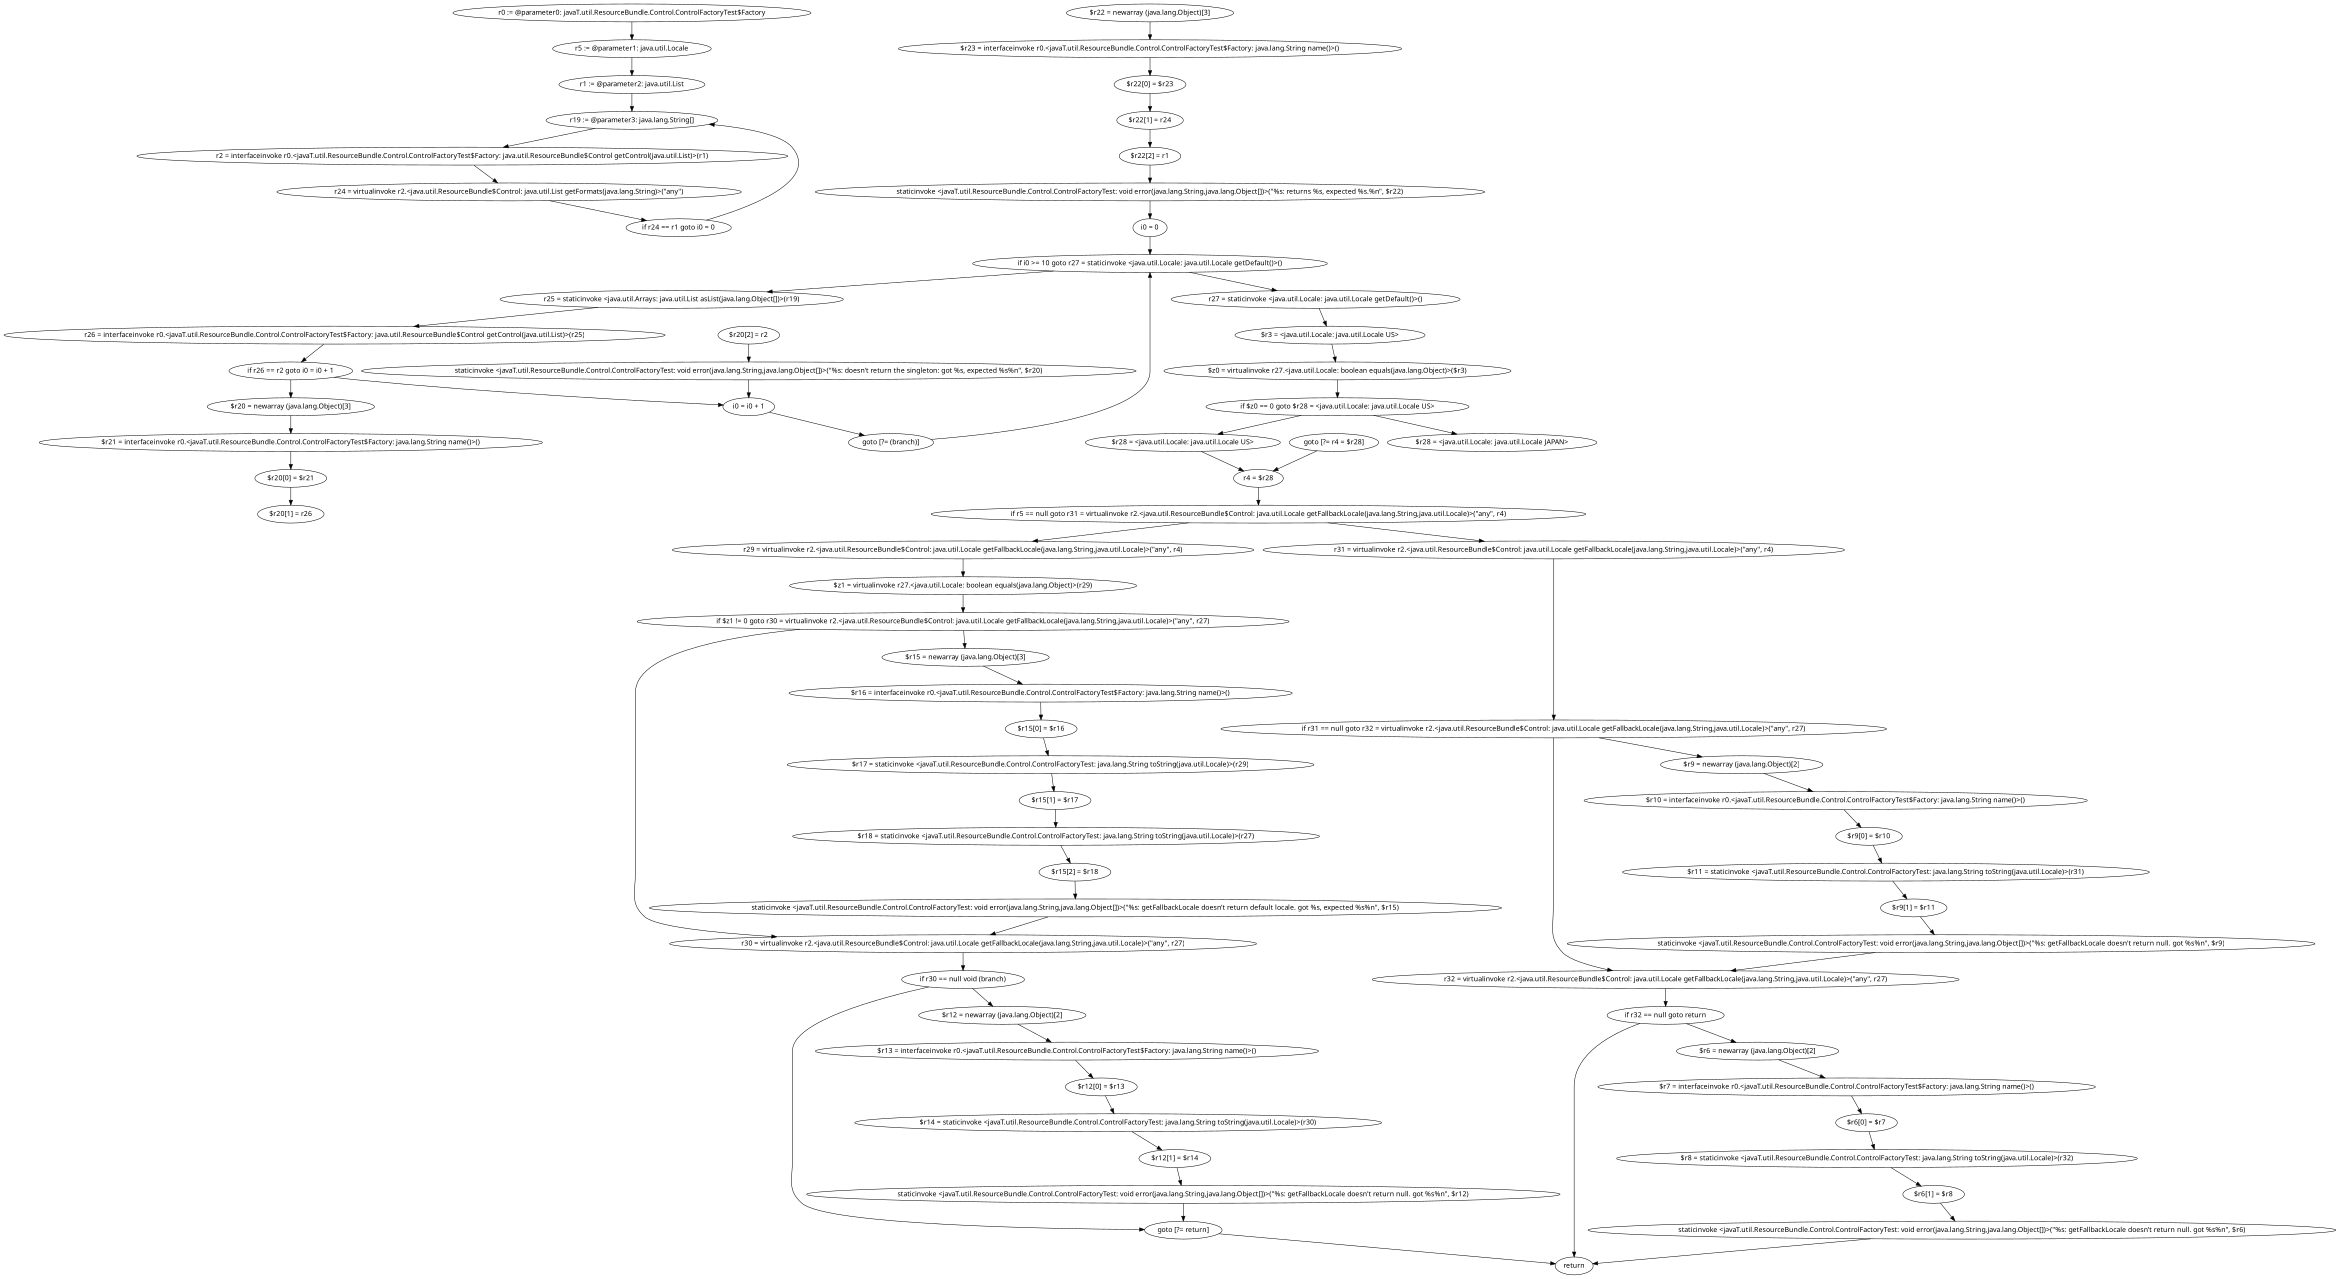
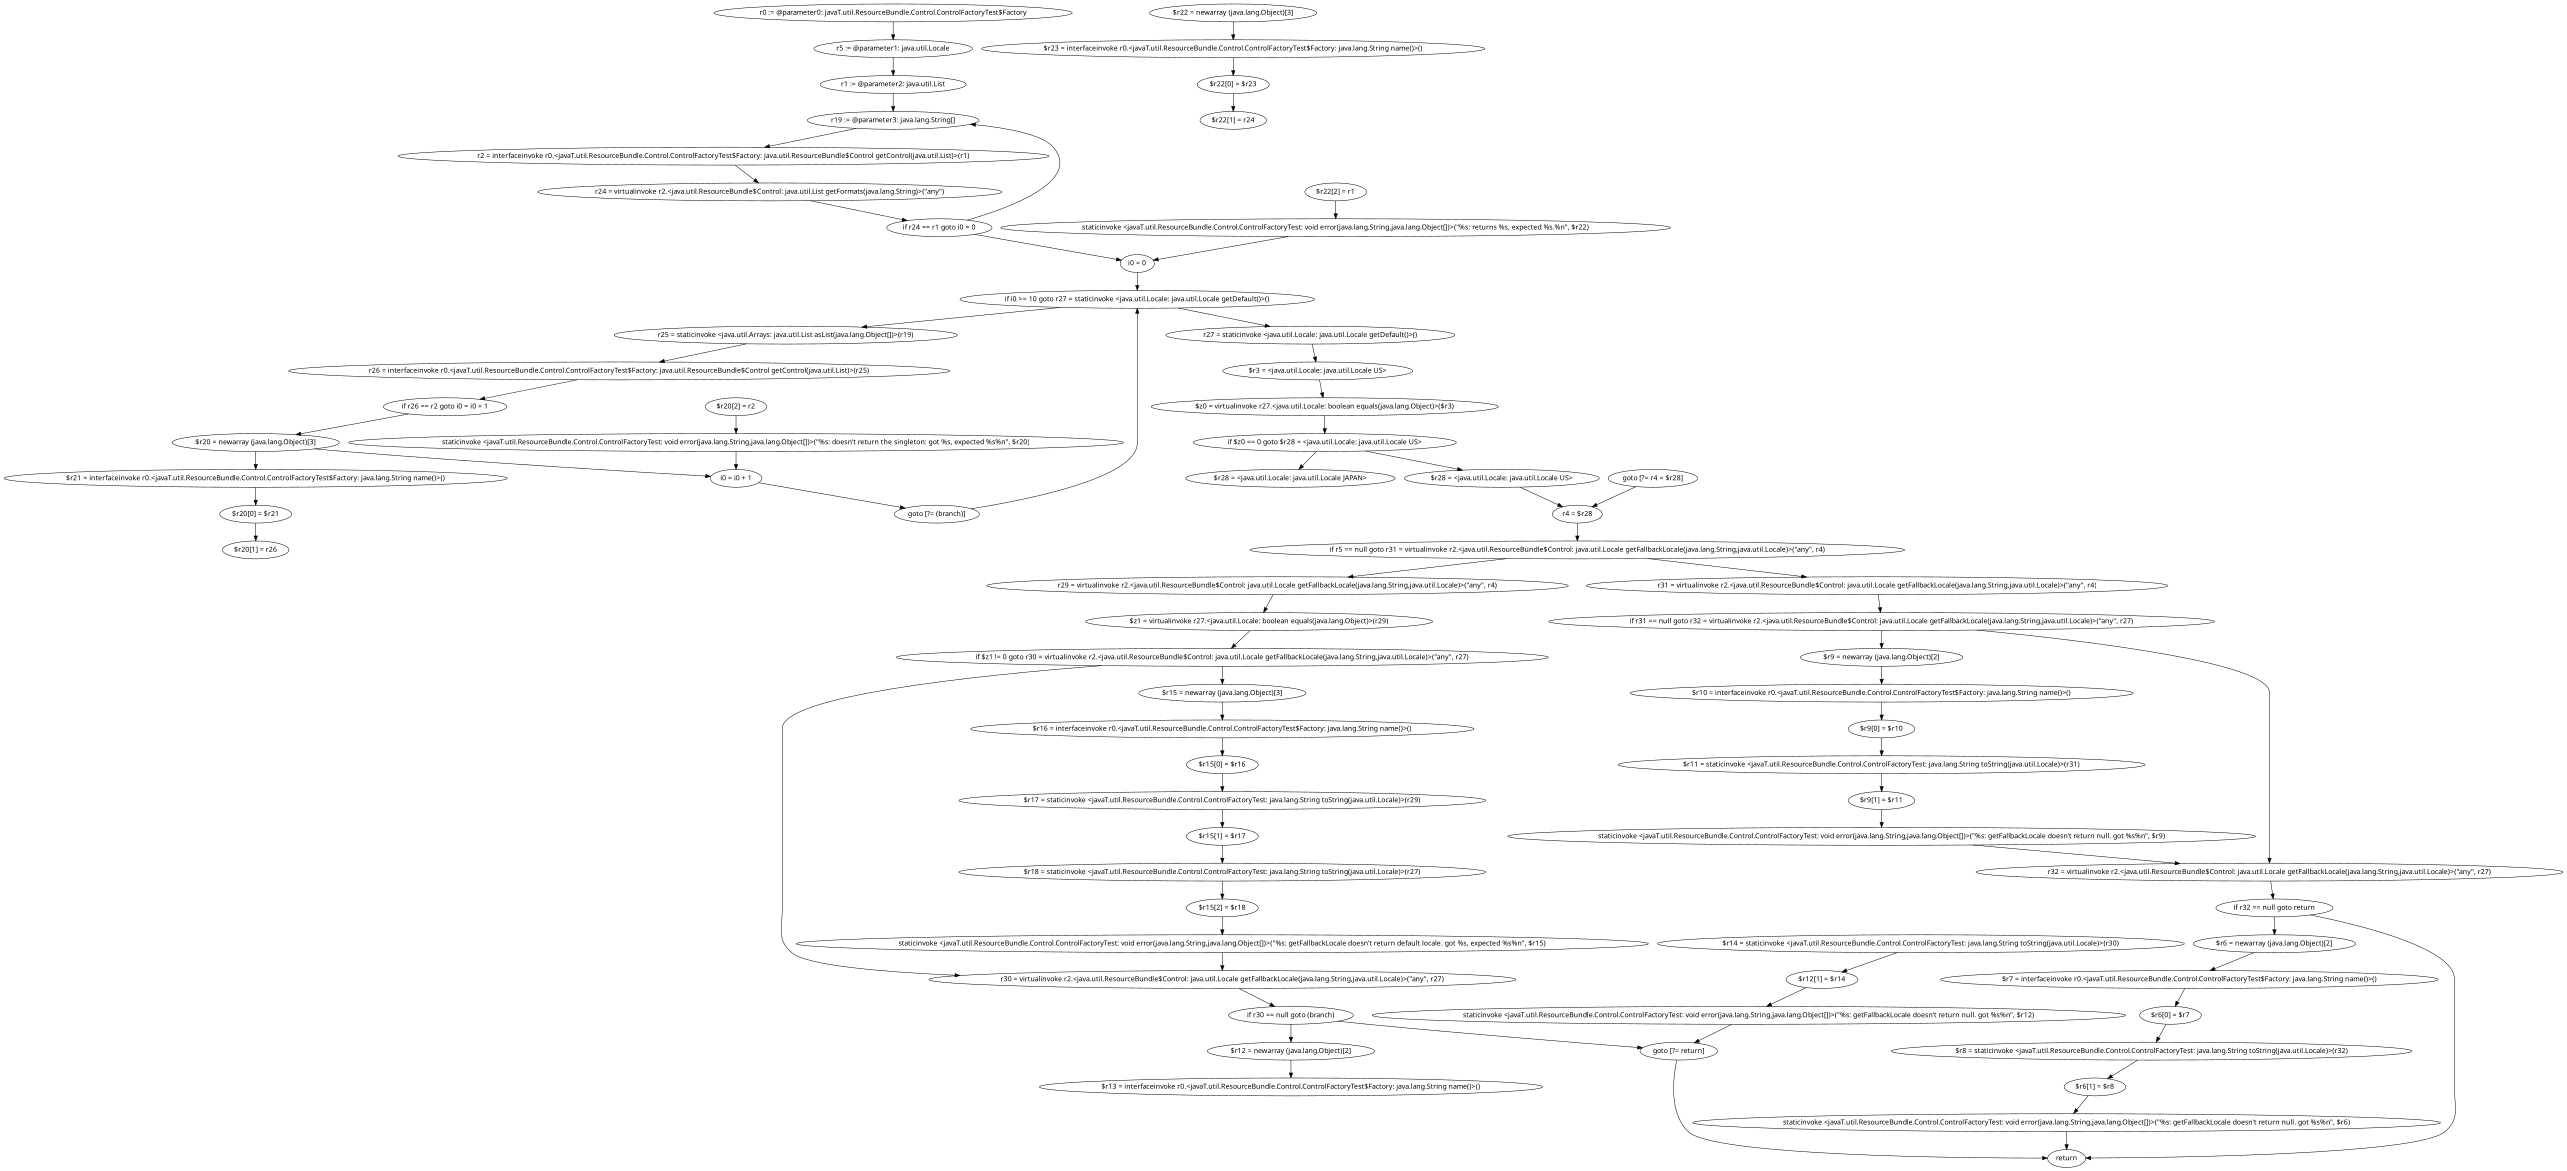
edge "$r22[1] = r24" -> "$r22[2] = r1": removed
edge "if r24 == r1 goto i0 = 0" -> "i0 = 0": added
edge "if r26 == r2 goto i0 = i0 + 1" -> "i0 = i0 + 1": now "$r20 = newarray (java.lang.Object)[3]" -> "i0 = i0 + 1"
node "if r30 == null void (branch)": label "if r30 == null void (branch)" -> "if r30 == null goto (branch)"
node "$r12[0] = $r13": removed
